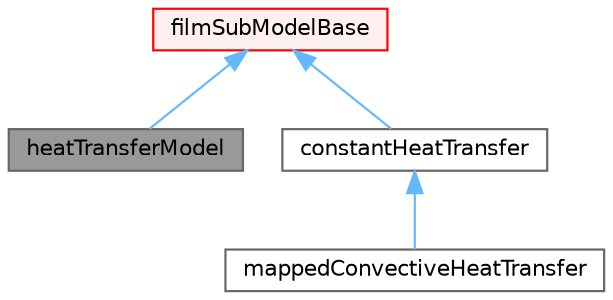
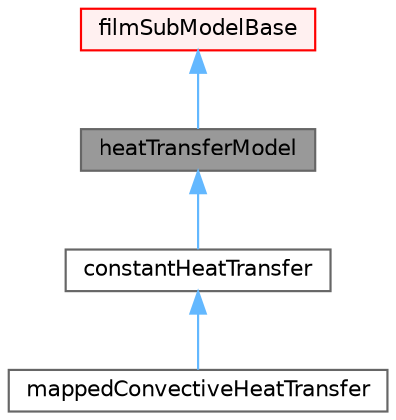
edge "constantHeatTransfer" -> "filmSubModelBase": now "constantHeatTransfer" -> "heatTransferModel"
